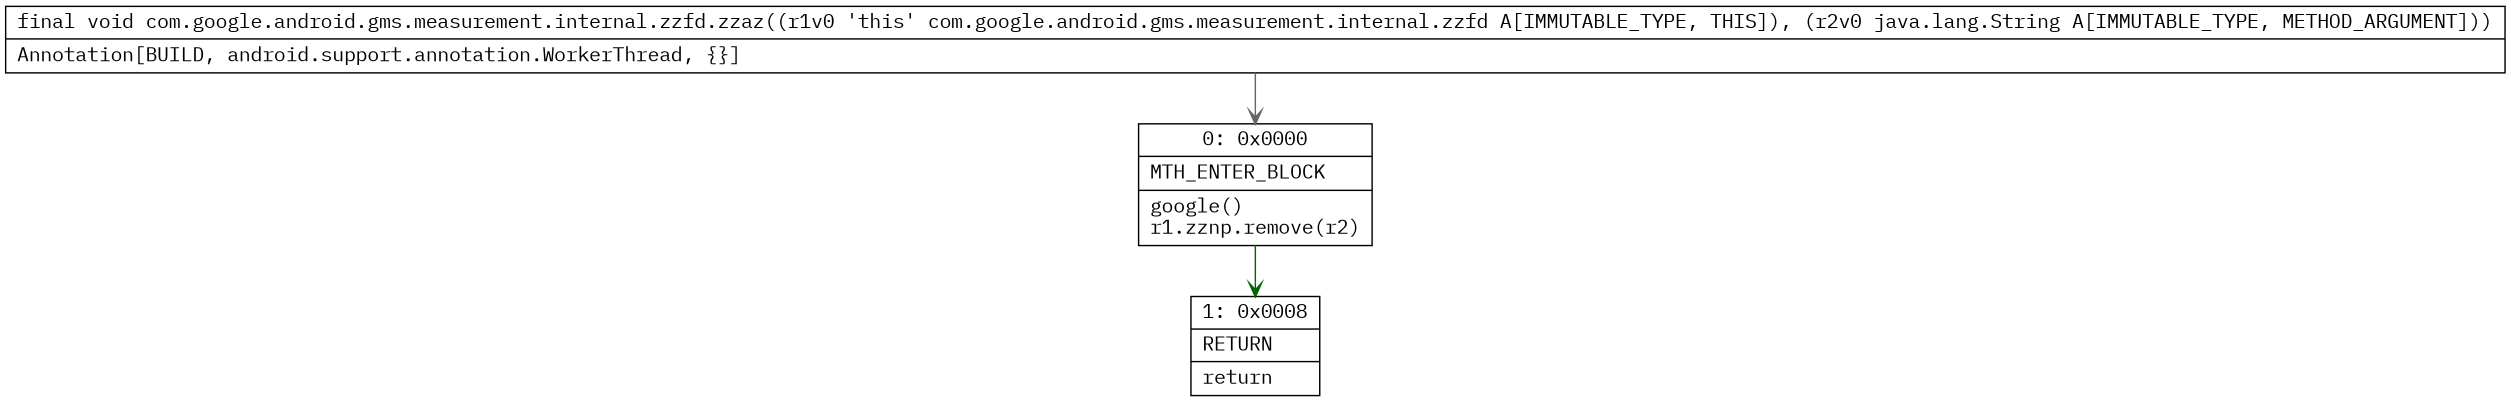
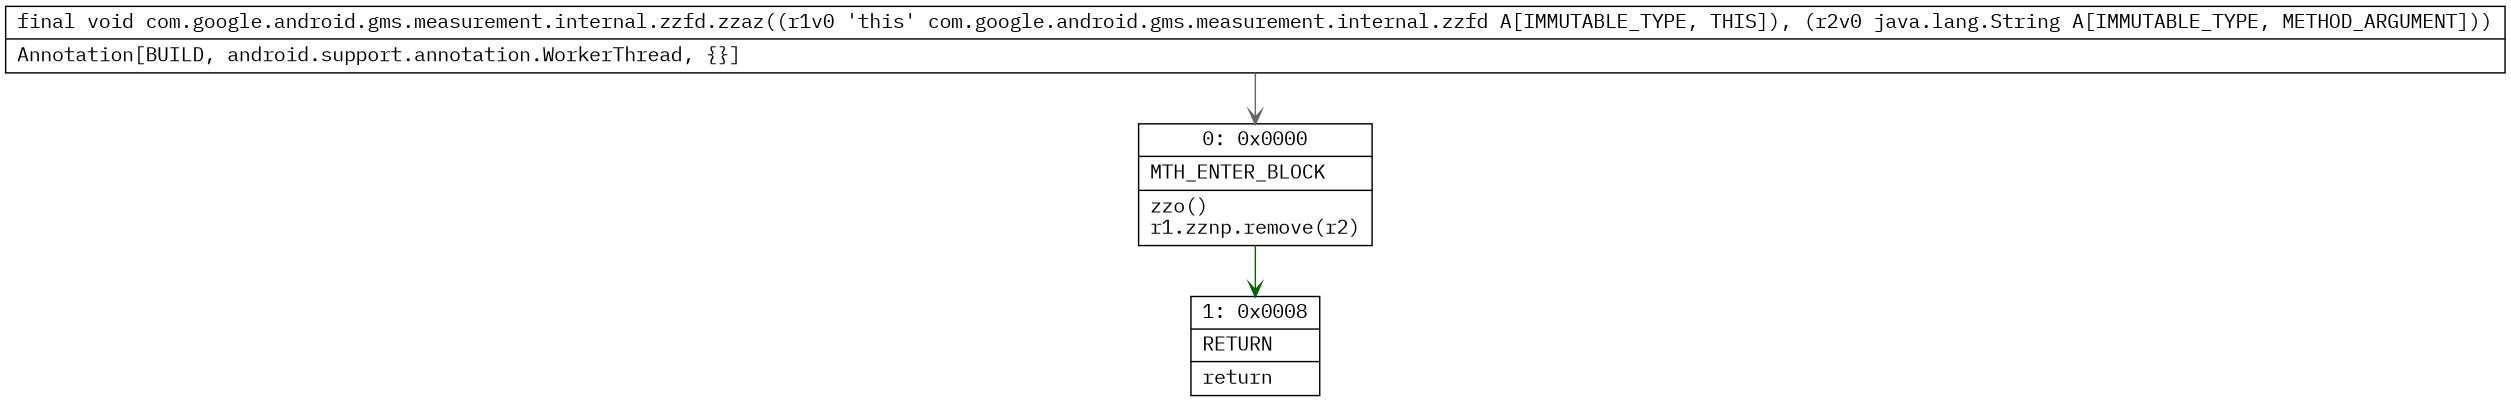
node "0: 0x0000": text "google()" -> "zzo()"
